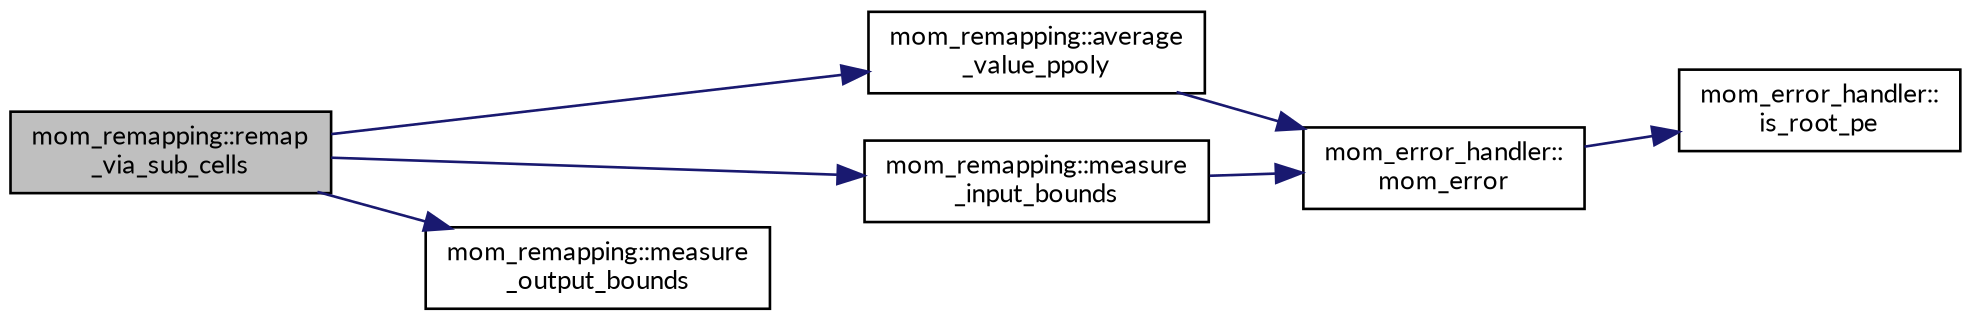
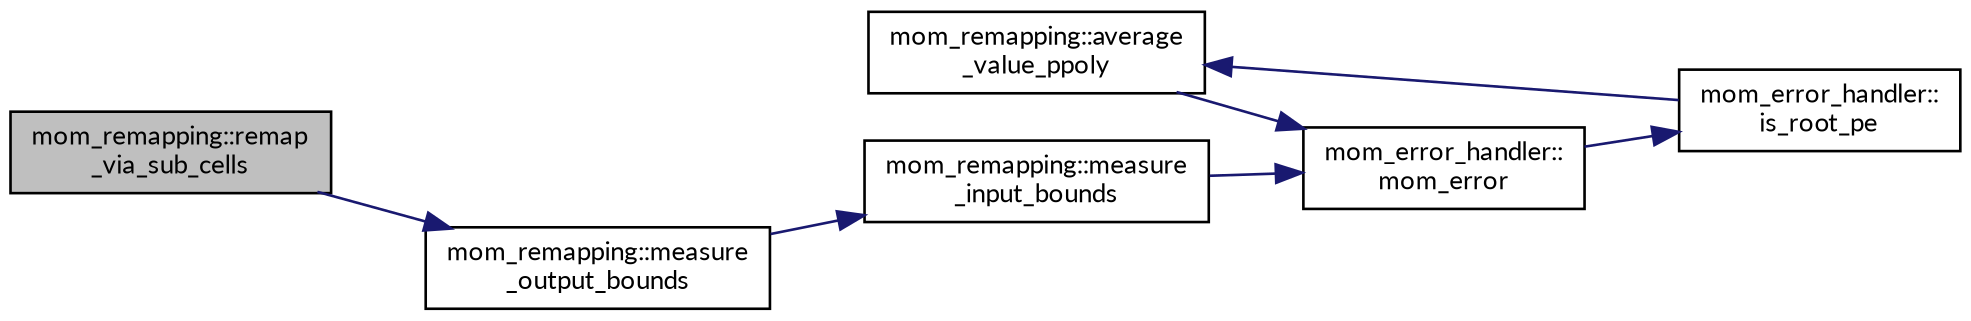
edge "mom_remapping::remap _via_sub_cells" -> "mom_remapping::average _value_ppoly": now "mom_error_handler:: is_root_pe" -> "mom_remapping::average _value_ppoly"
edge "mom_remapping::remap _via_sub_cells" -> "mom_remapping::measure _input_bounds": now "mom_remapping::measure _output_bounds" -> "mom_remapping::measure _input_bounds"
